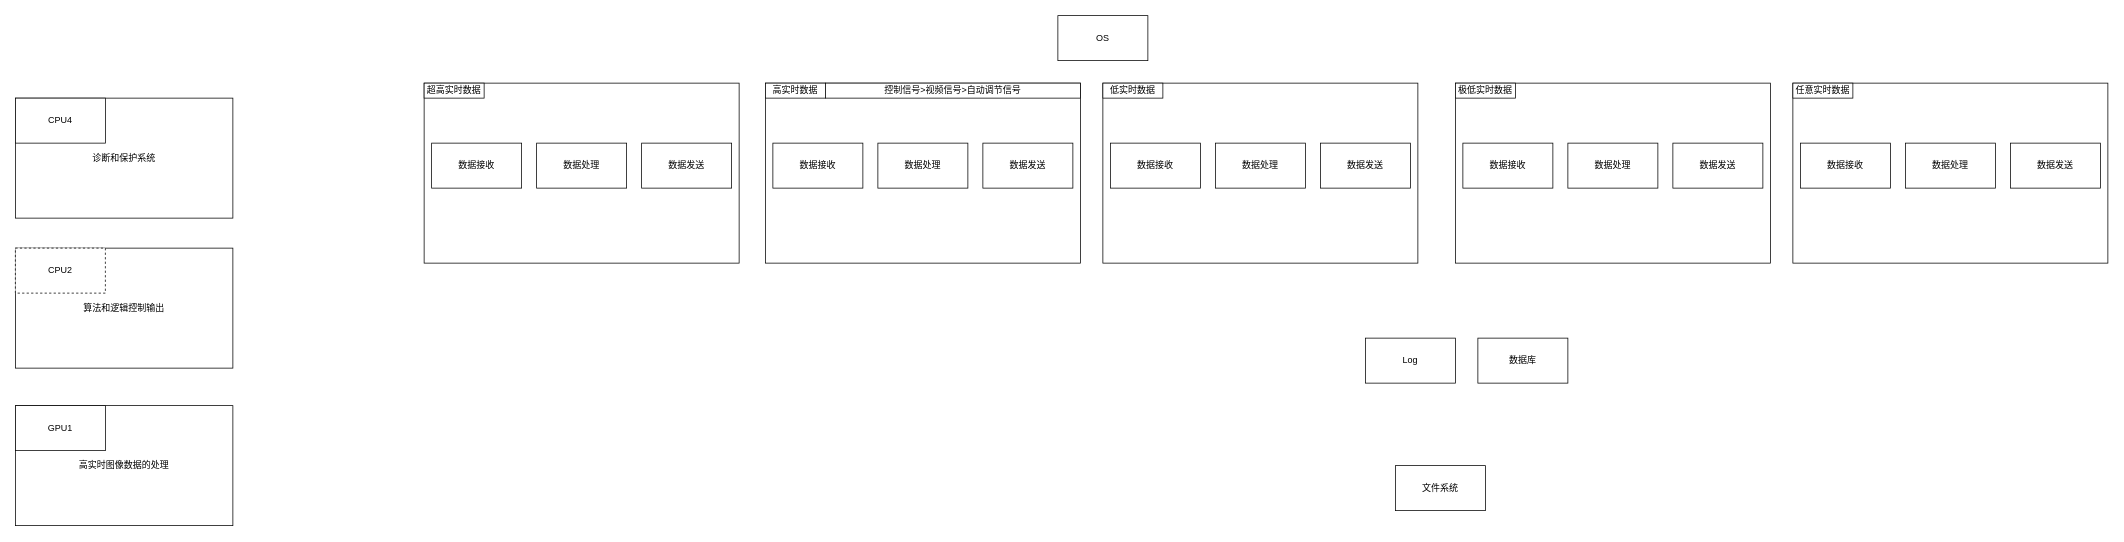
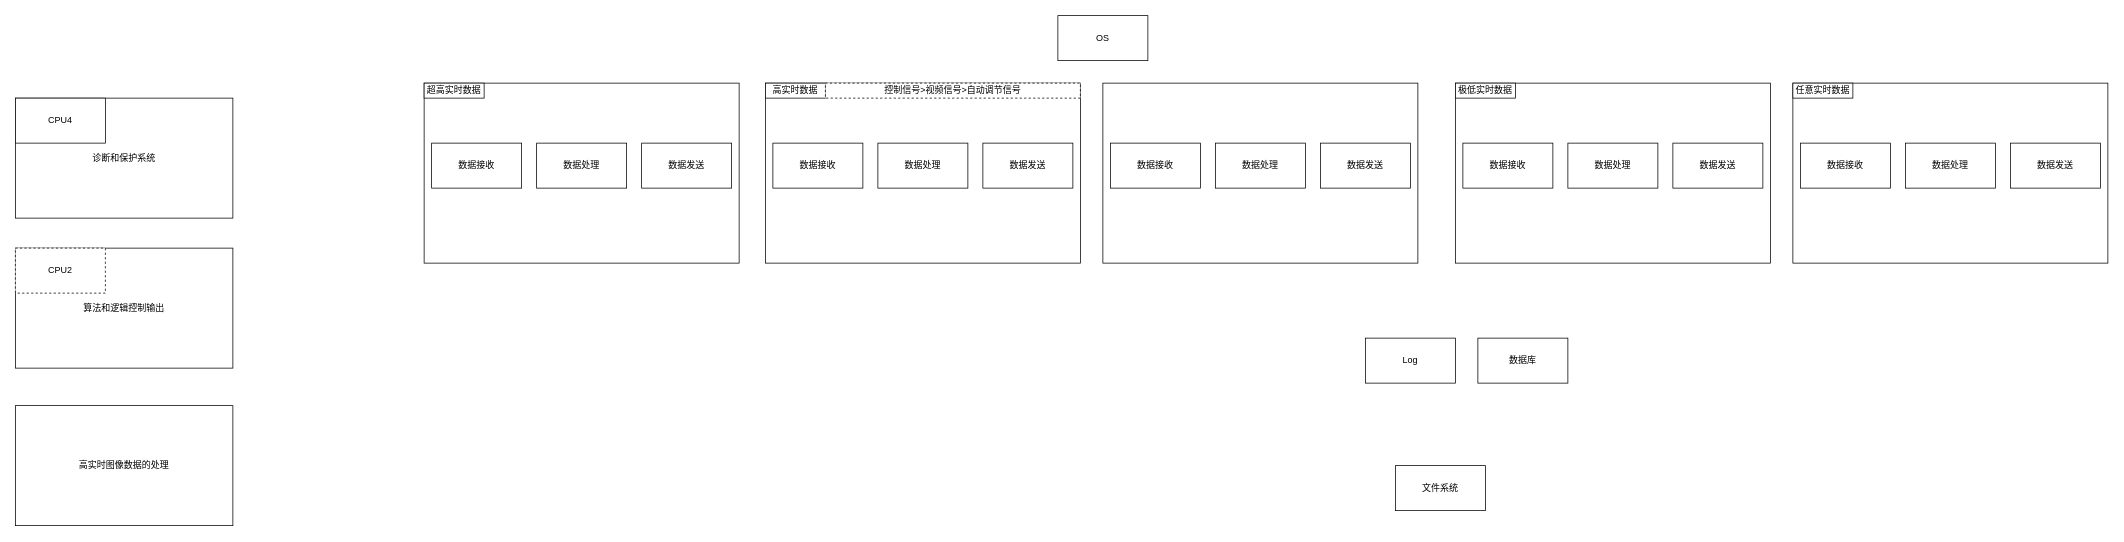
node "控制信号>视频信号>自动调节信号": style solid -> dashed
node "低实时数据": removed
node "GPU1": removed
